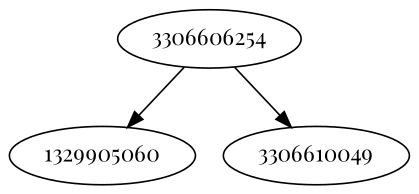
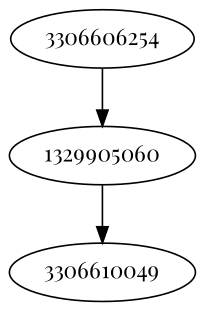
edge "3306606254" -> "3306610049": now "1329905060" -> "3306610049"
